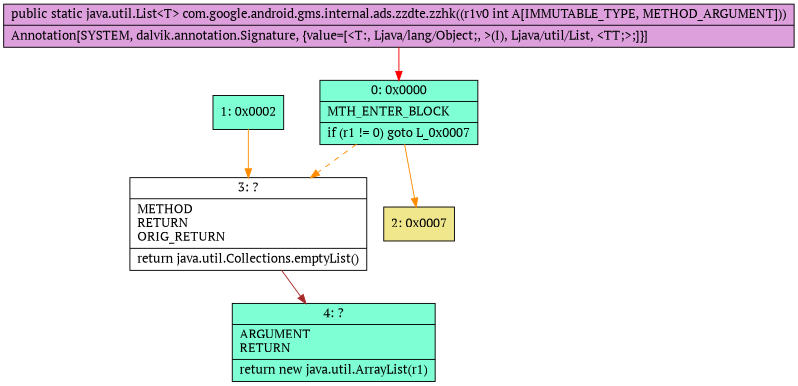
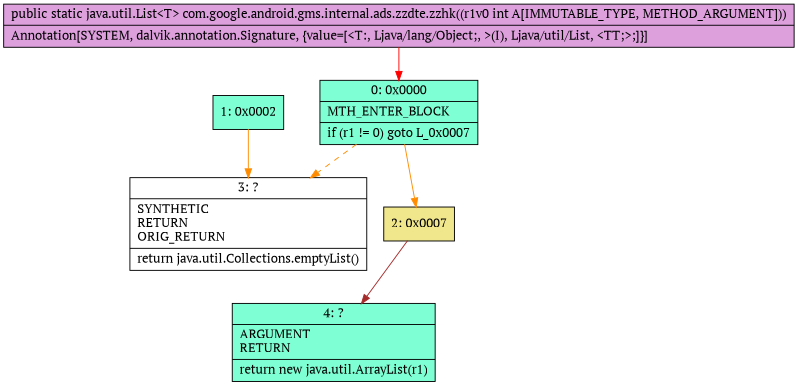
node "3: ?": text "METHOD" -> "SYNTHETIC"
edge "3: ?" -> "4: ?": now "2: 0x0007" -> "4: ?"
